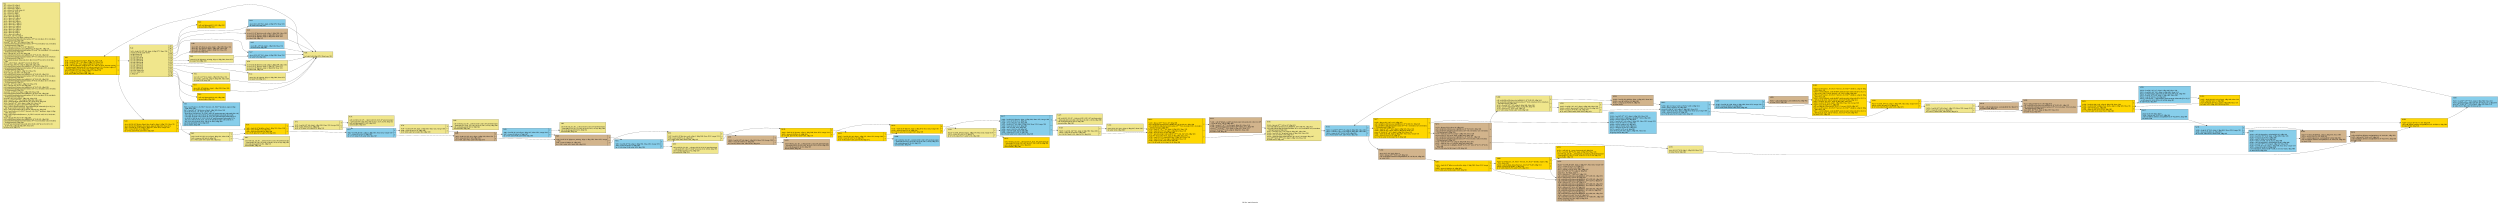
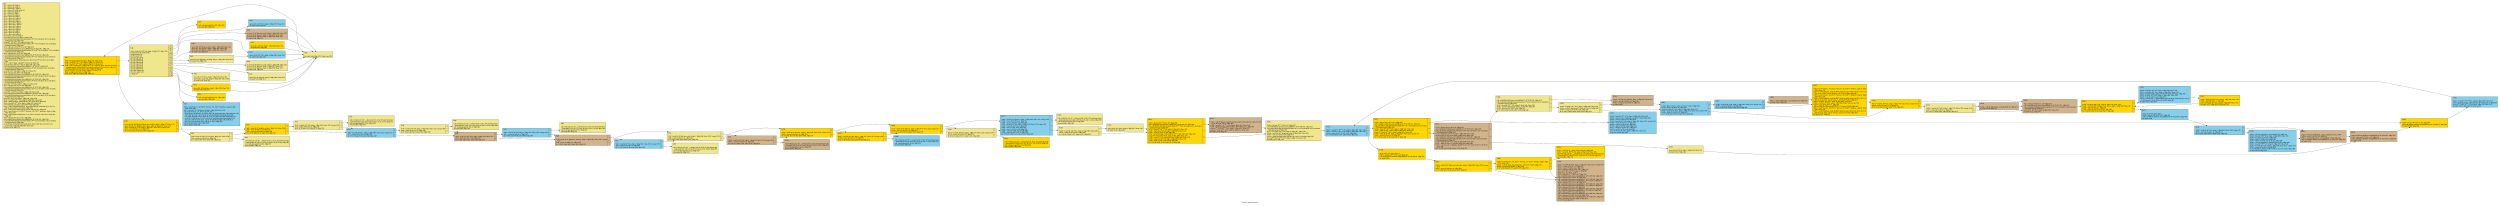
node "%45:": fillcolor skyblue -> gold
node "%155:": fillcolor tan -> gold
